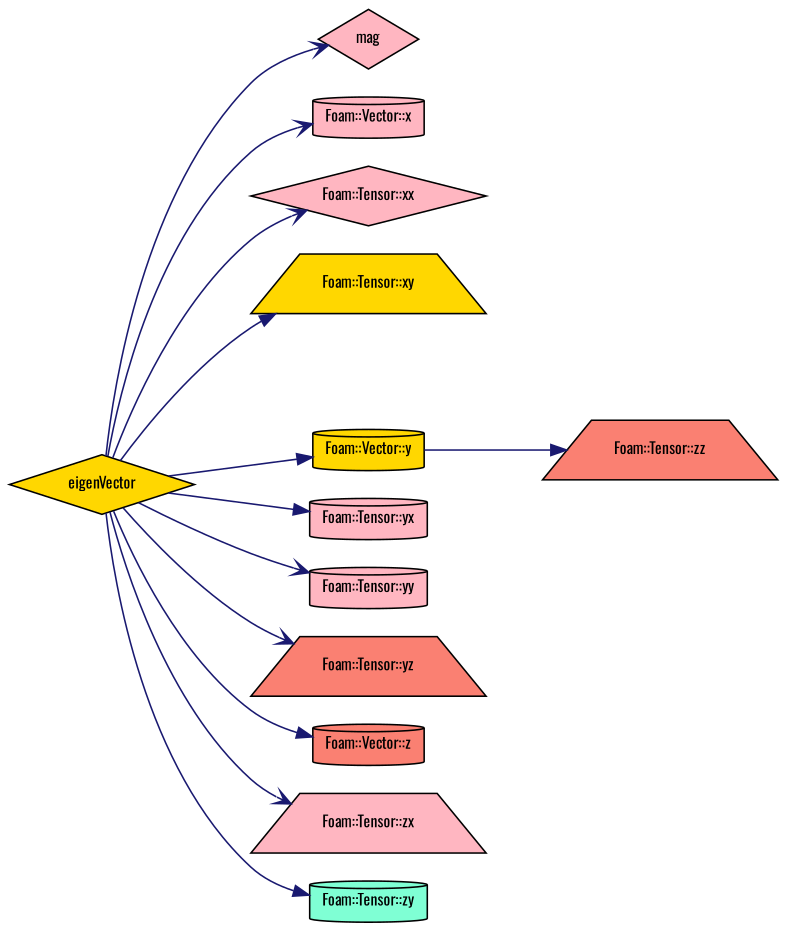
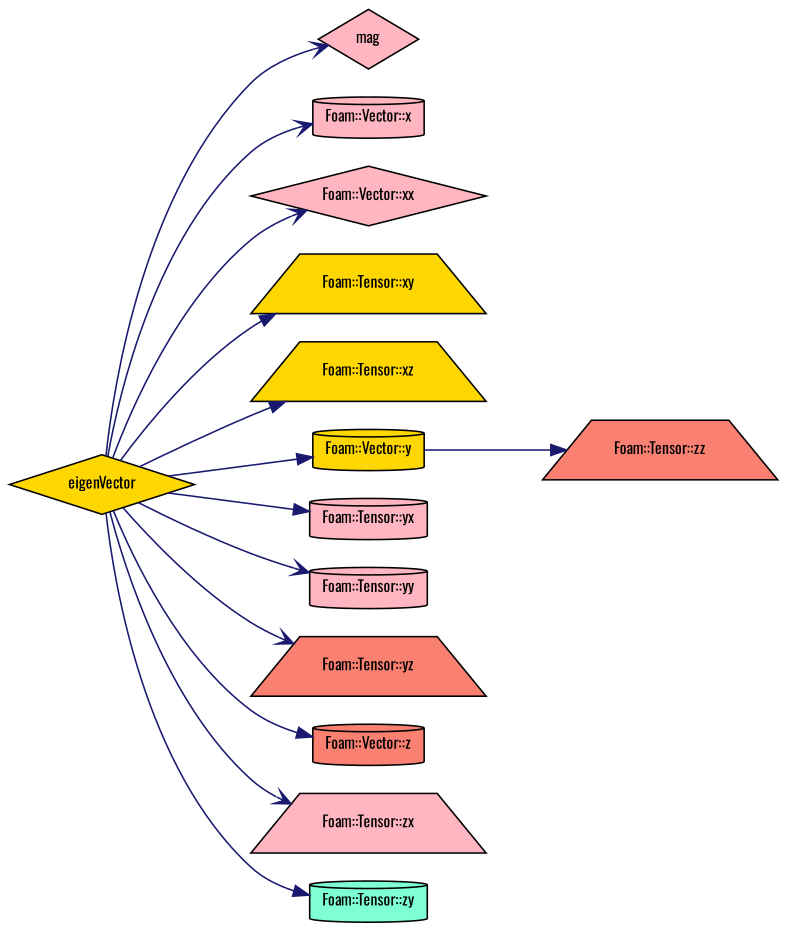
node "Foam::Tensor::xx": label "Foam::Tensor::xx" -> "Foam::Vector::xx"
node "Foam::Tensor::xz": added
